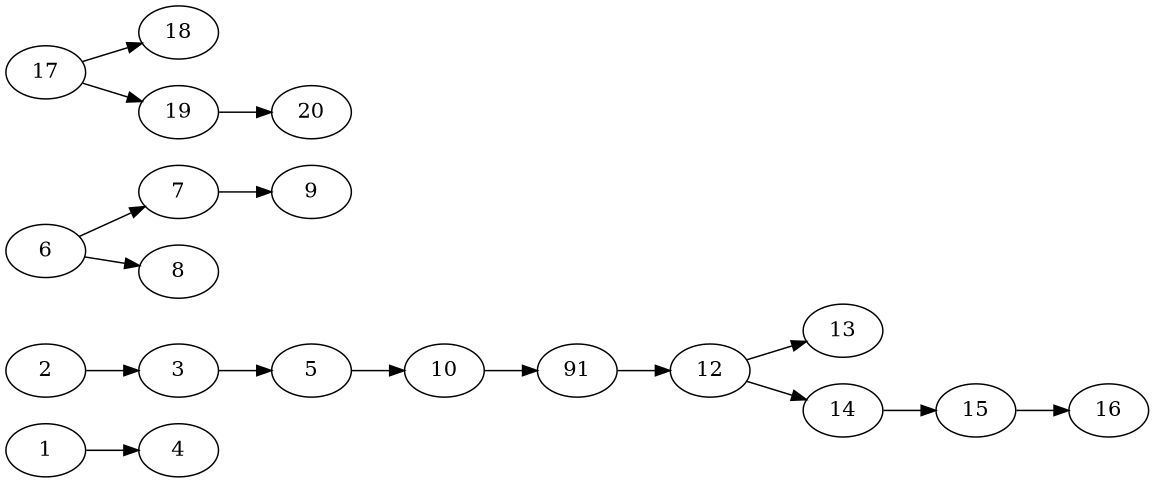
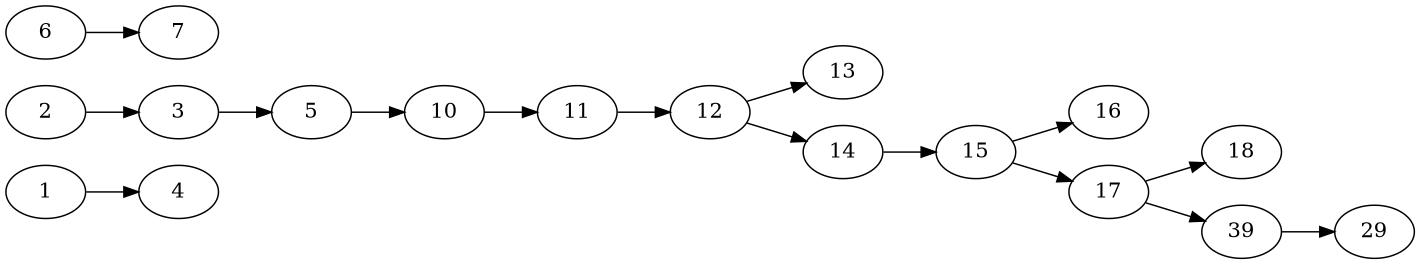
node "19": label "19" -> "39"
node "20": label "20" -> "29"
edge "15" -> "17": added
node "9": removed
node "8": removed
node "91": label "91" -> "11"
